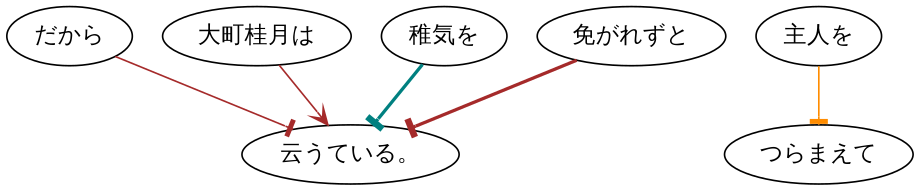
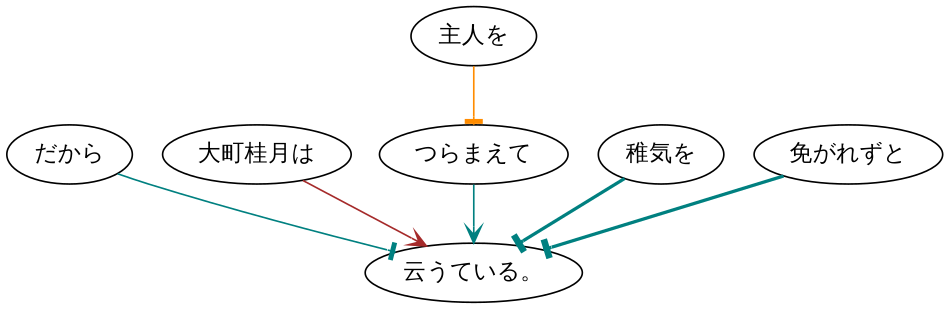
edge "だから" -> "云うている。": color brown -> teal
edge "免がれずと" -> "云うている。": color brown -> teal
edge "つらまえて" -> "云うている。": added
